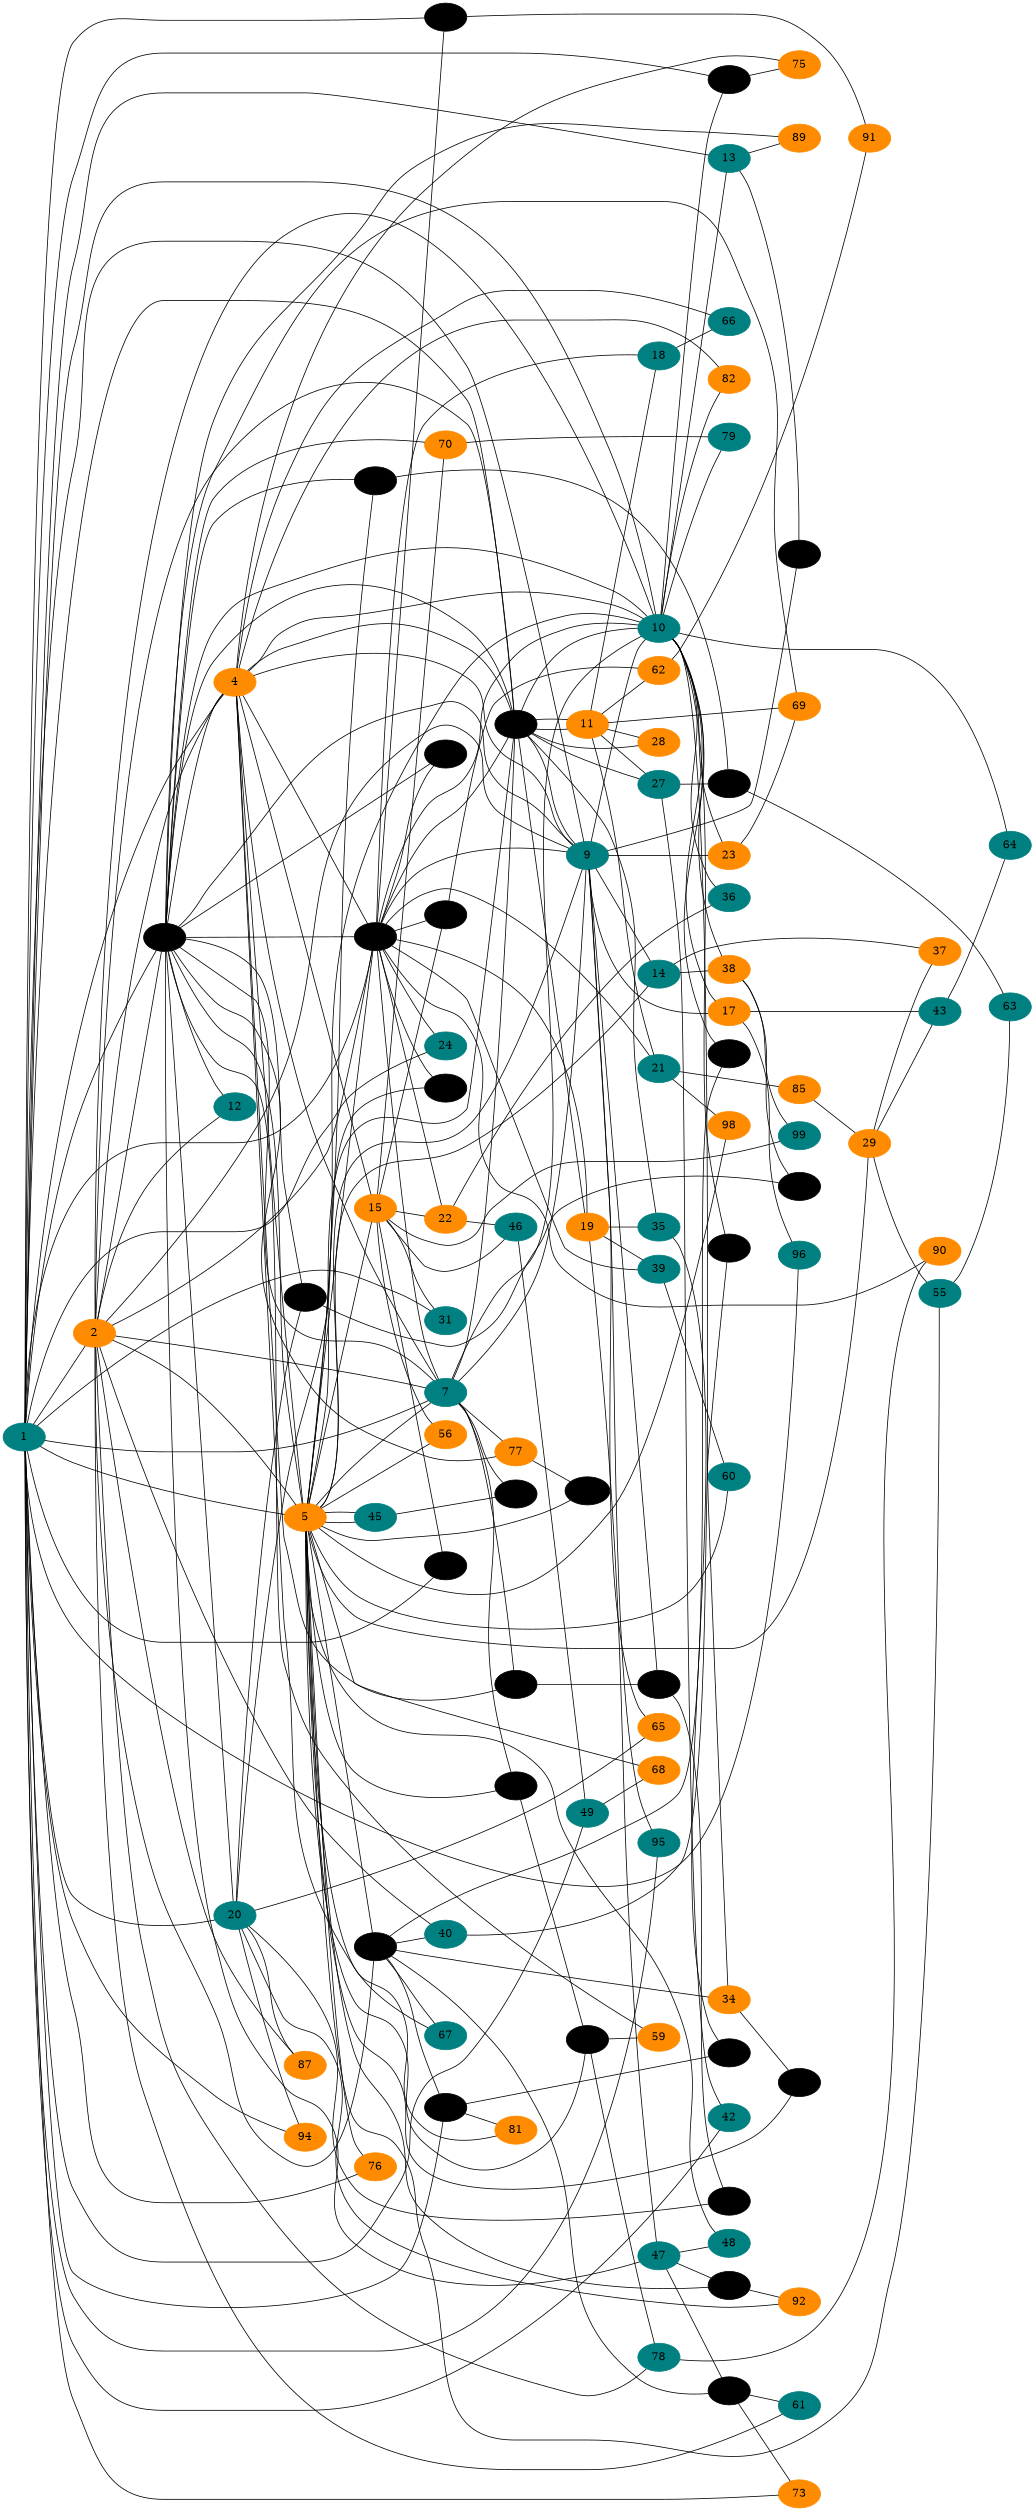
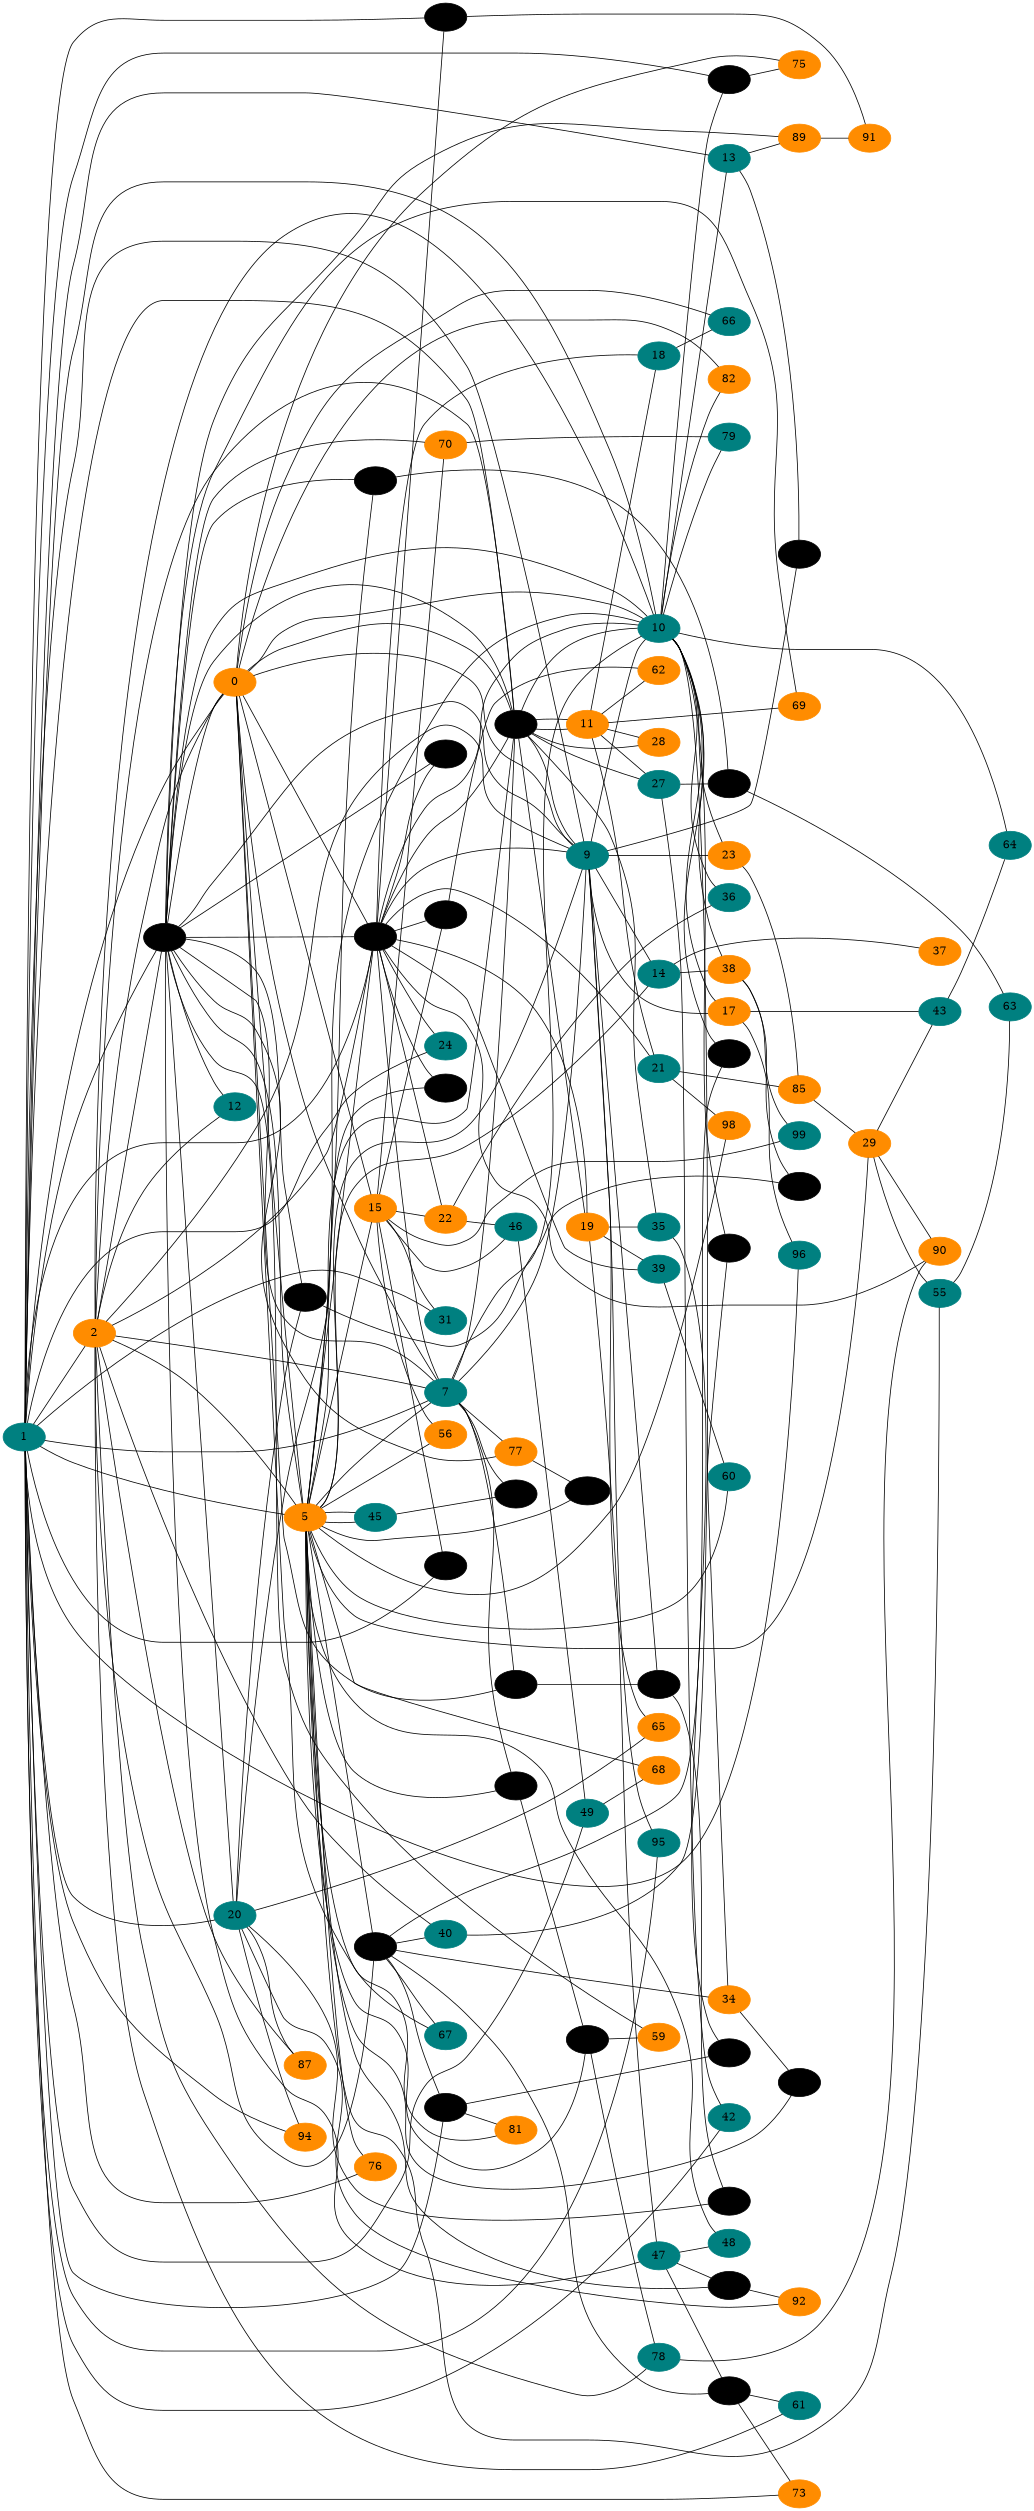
edge "91" -- "62": now "91" -- "89"
node "4": label "4" -> "0"
edge "69" -- "23": now "85" -- "23"
edge "37" -- "29": now "90" -- "29"
